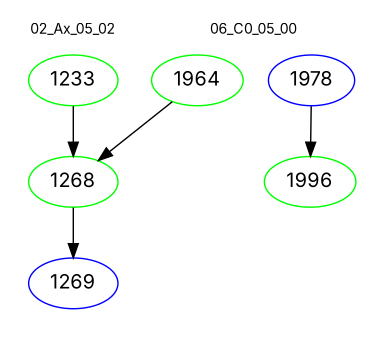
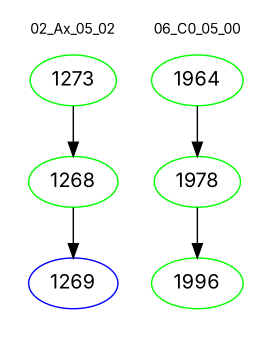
node "1233": label "1233" -> "1273"
node "1978": color blue -> green
edge "1964" -> "1268": now "1964" -> "1978"
